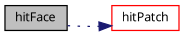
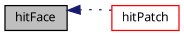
edge "hitFace" -> "hitPatch": reversed
